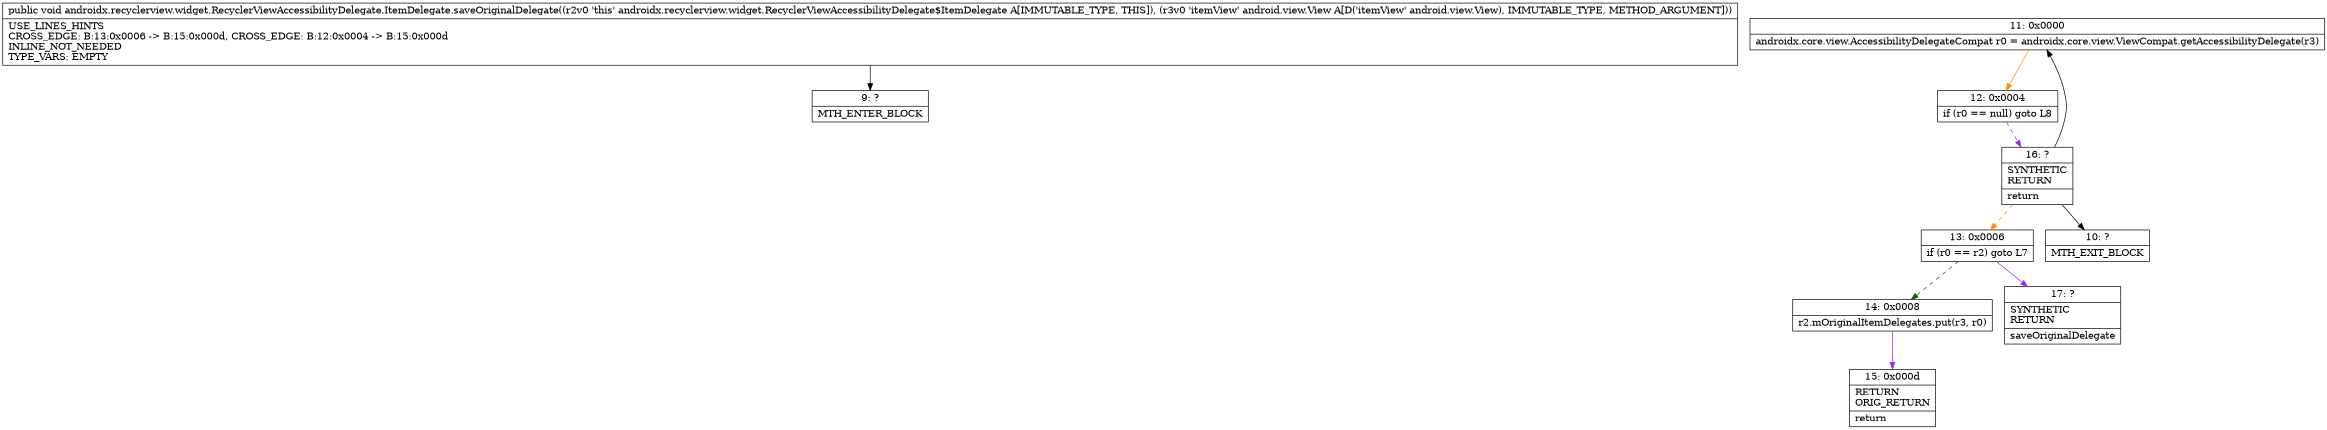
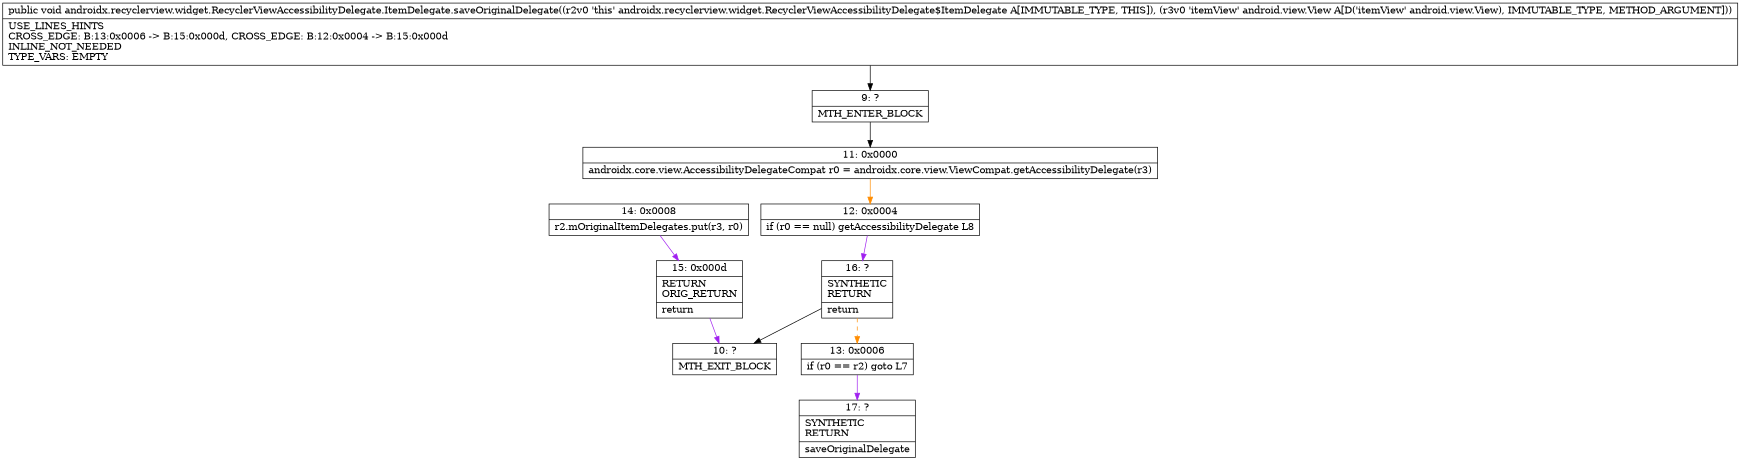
edge "16: ?" -> "11: 0x0000": now "9: ?" -> "11: 0x0000"
node "12: 0x0004": text "if (r0 == null) goto L8" -> "if (r0 == null) getAccessibilityDelegate L8"
edge "12: 0x0004" -> "16: ?": style dashed -> solid
edge "13: 0x0006" -> "14: 0x0008": removed
edge "15: 0x000d" -> "10: ?": added
